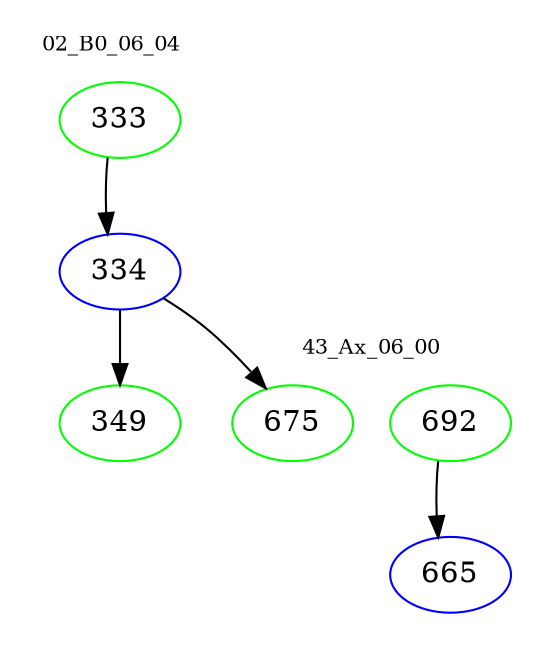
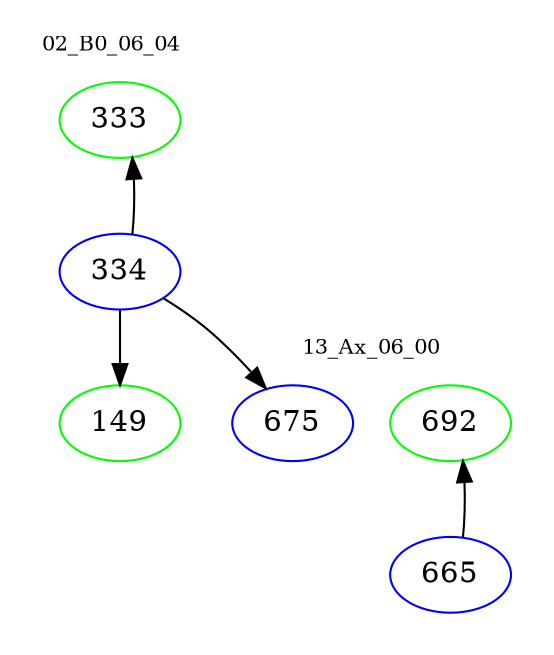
edge "333" -> "334": reversed
cluster "43_Ax_06_00": label "43_Ax_06_00" -> "13_Ax_06_00"
node "349": label "349" -> "149"
node "675": color green -> blue
edge "692" -> "665": reversed
